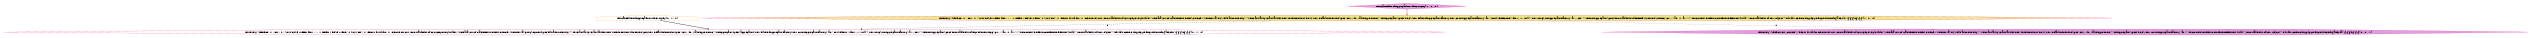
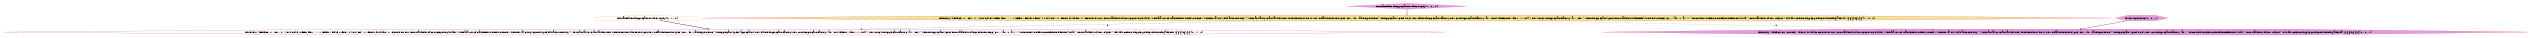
node "testGroupByLong['0', '0', '1']": added
